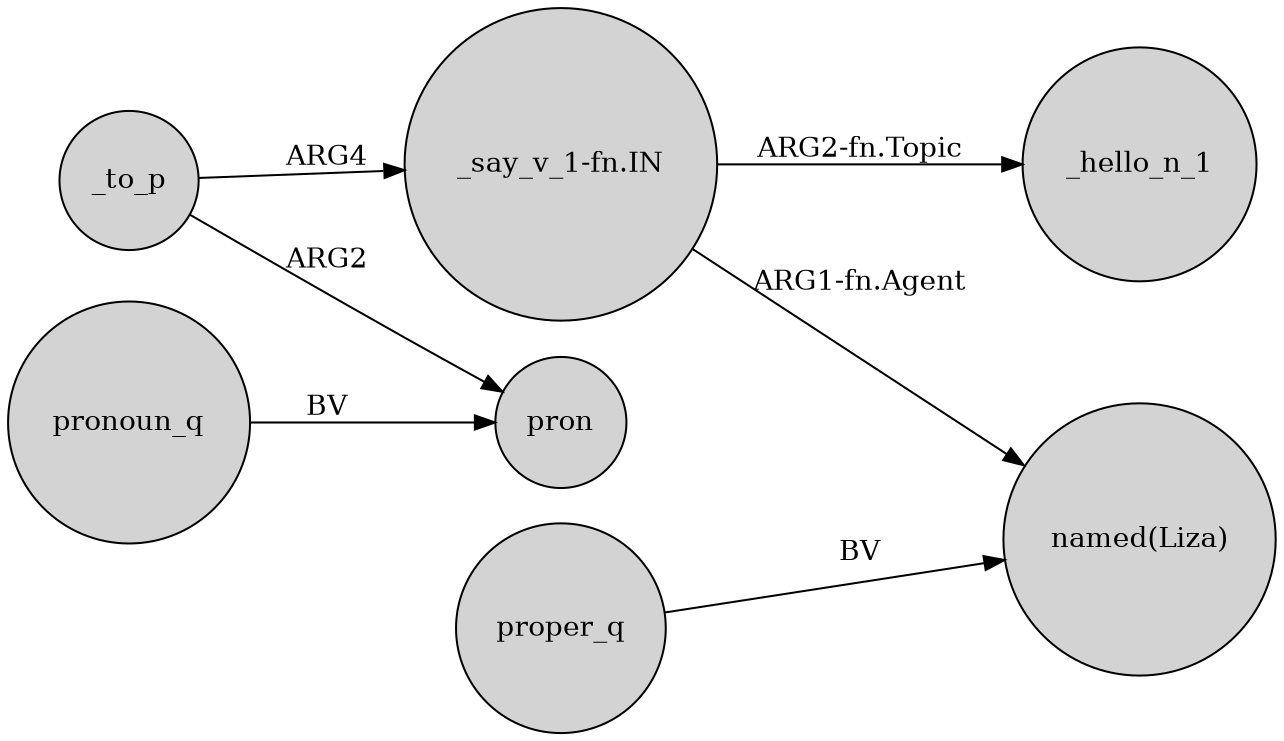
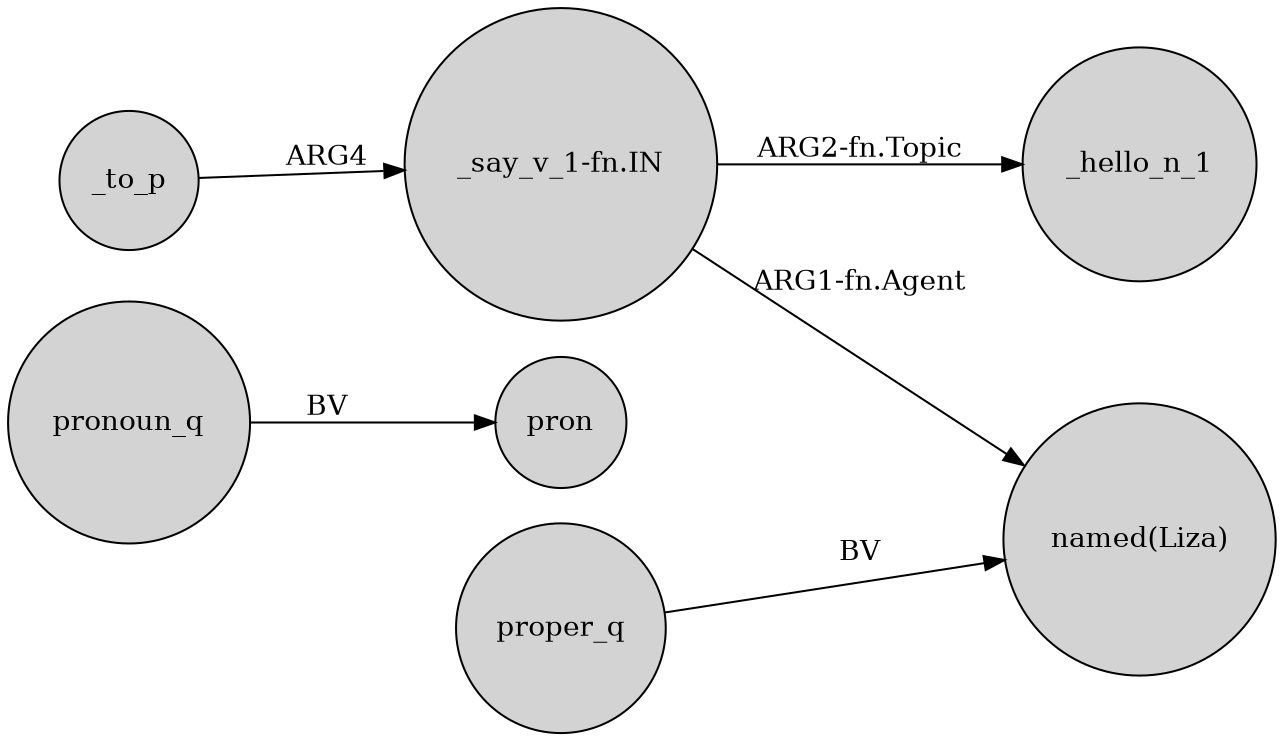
edge "_to_p" -> "pron": removed, label "ARG2"
